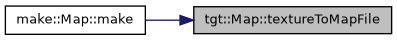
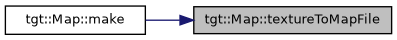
node "make::Map::make": label "make::Map::make" -> "tgt::Map::make"
